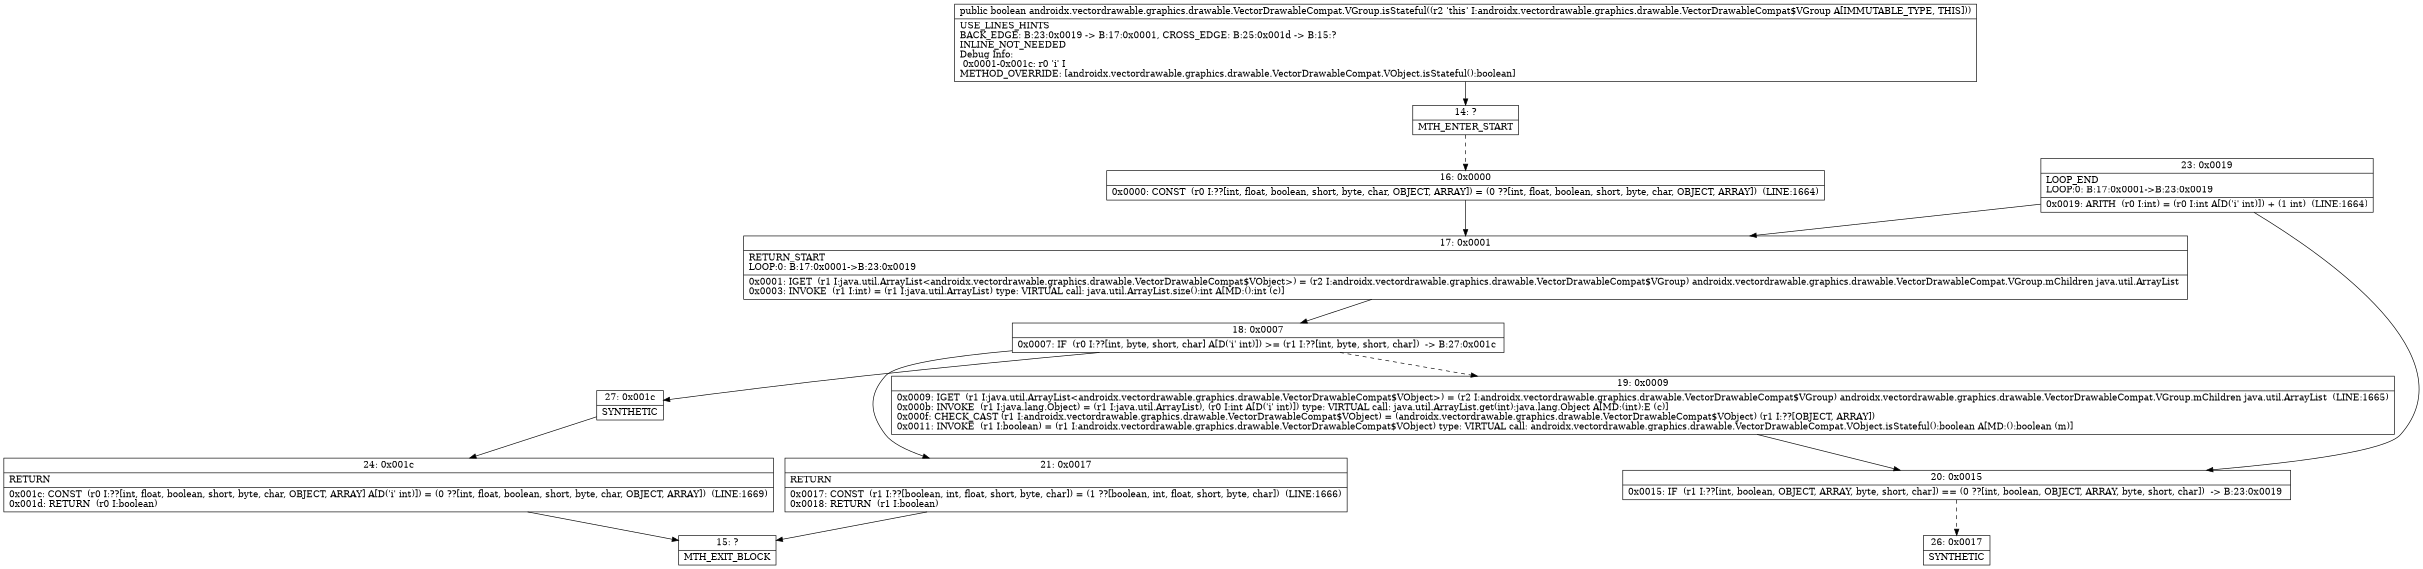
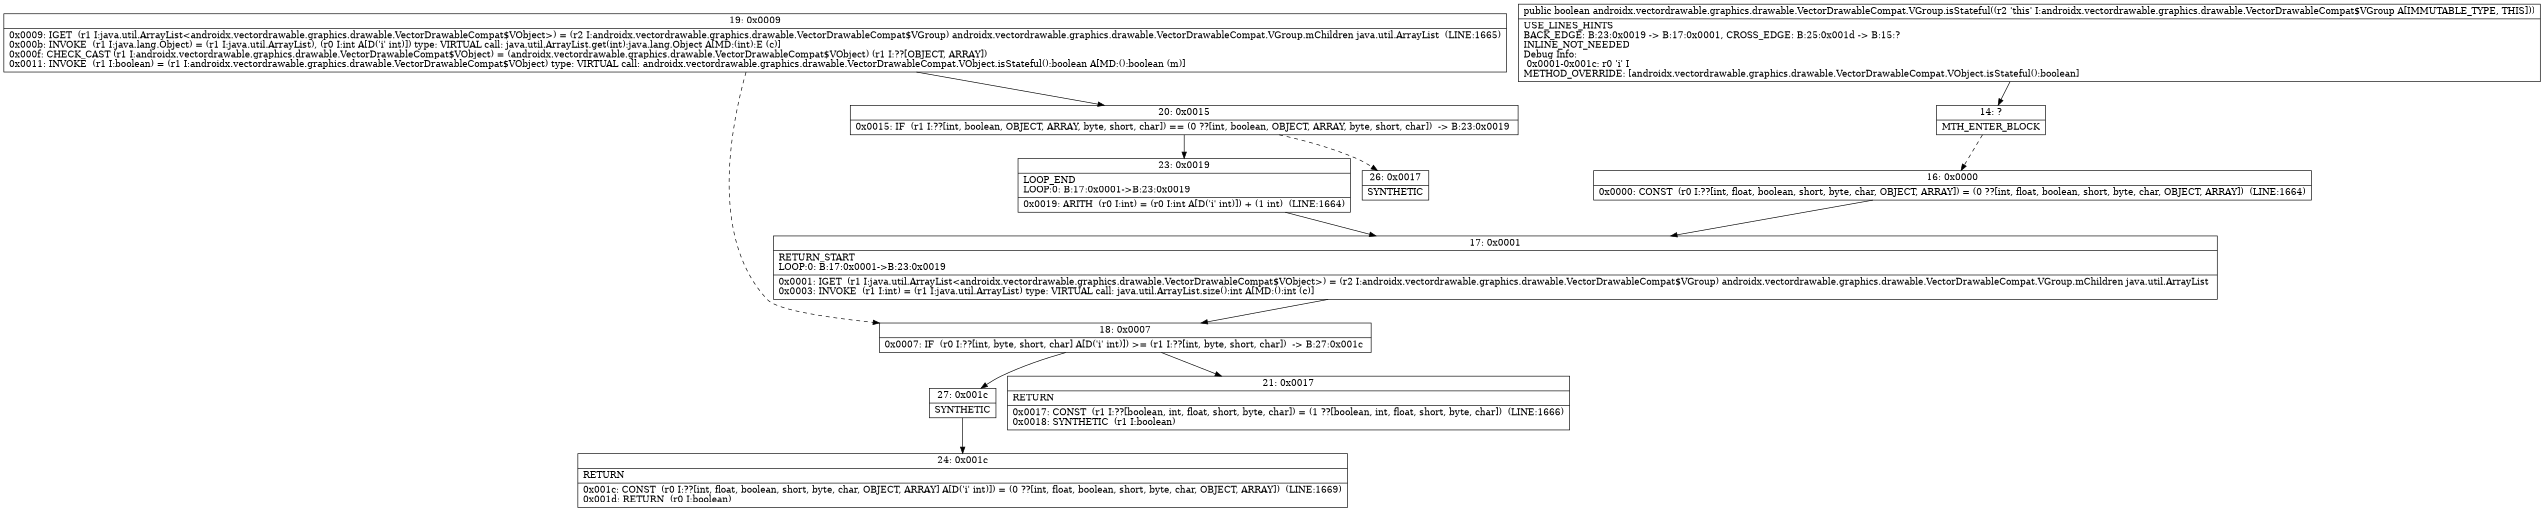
node "14: ?": text "MTH_ENTER_START" -> "MTH_ENTER_BLOCK"
edge "18: 0x0007" -> "19: 0x0009": reversed
edge "23: 0x0019" -> "20: 0x0015": reversed
node "21: 0x0017": text "0x0018: RETURN  (r1 I:boolean)" -> "0x0018: SYNTHETIC  (r1 I:boolean)"
node "15: ?": removed
